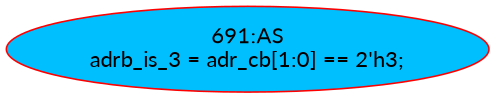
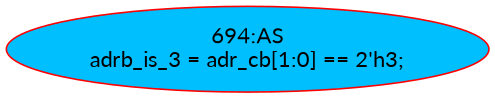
node "691:AS adrb_is_3 = adr_cb[1:0] == 2'h3;": label "691:AS adrb_is_3 = adr_cb[1:0] == 2'h3;" -> "694:AS adrb_is_3 = adr_cb[1:0] == 2'h3;"
